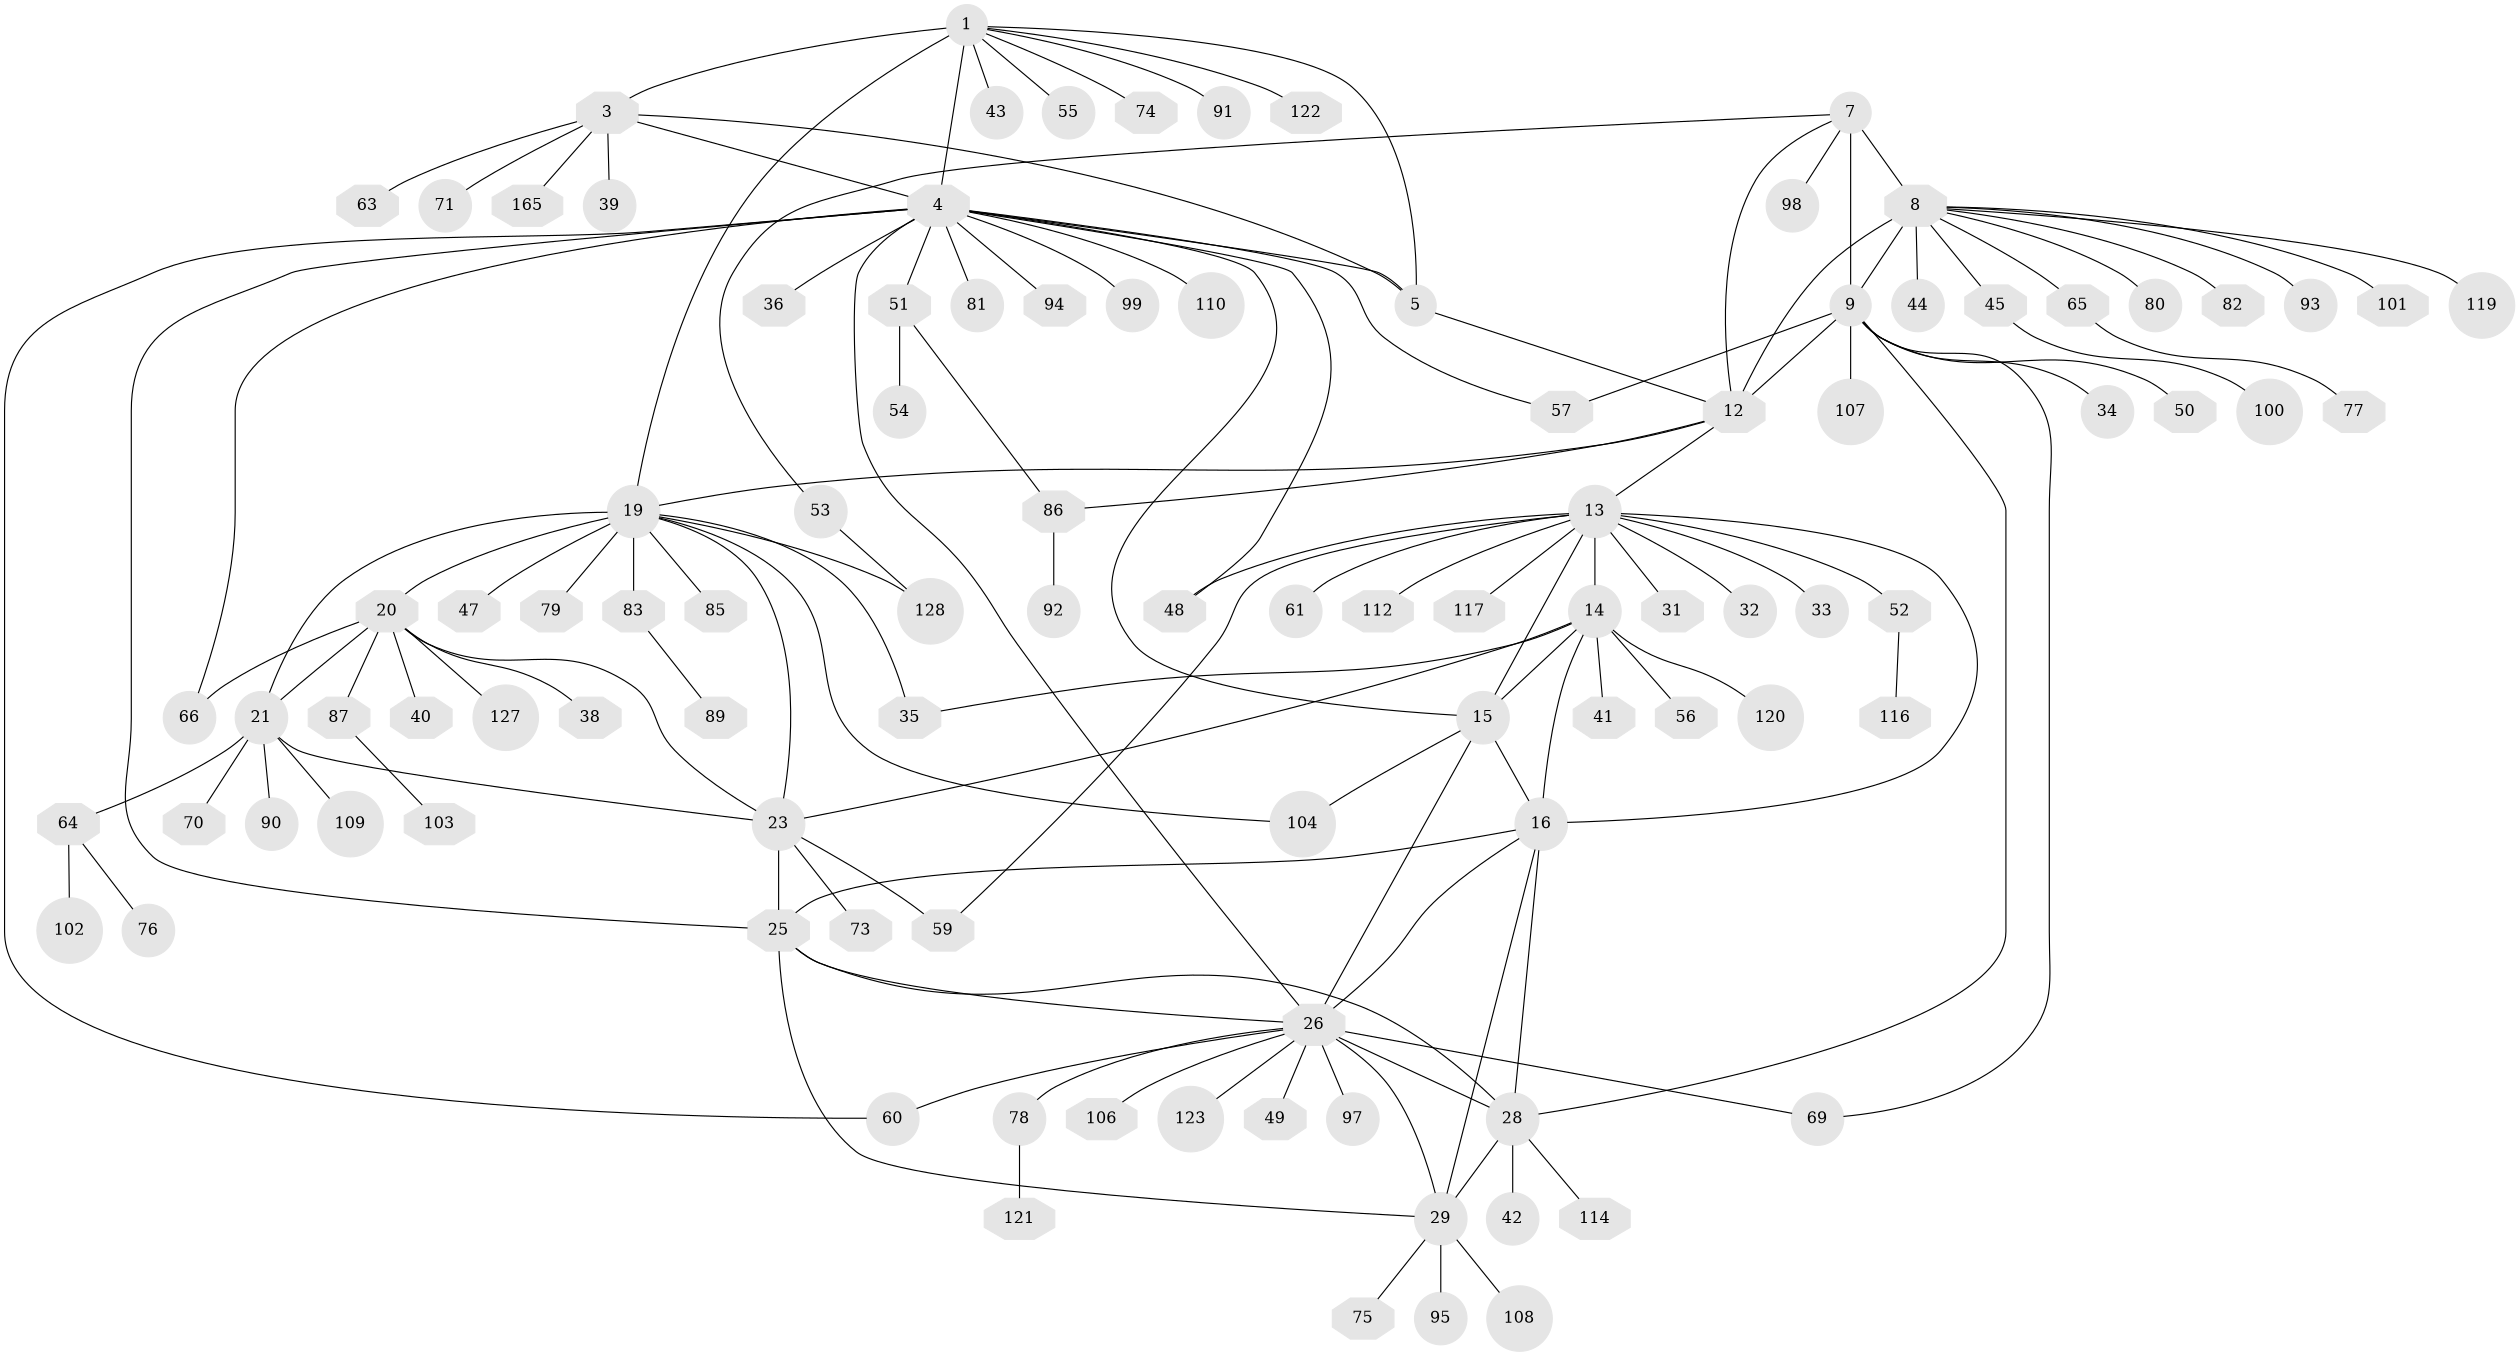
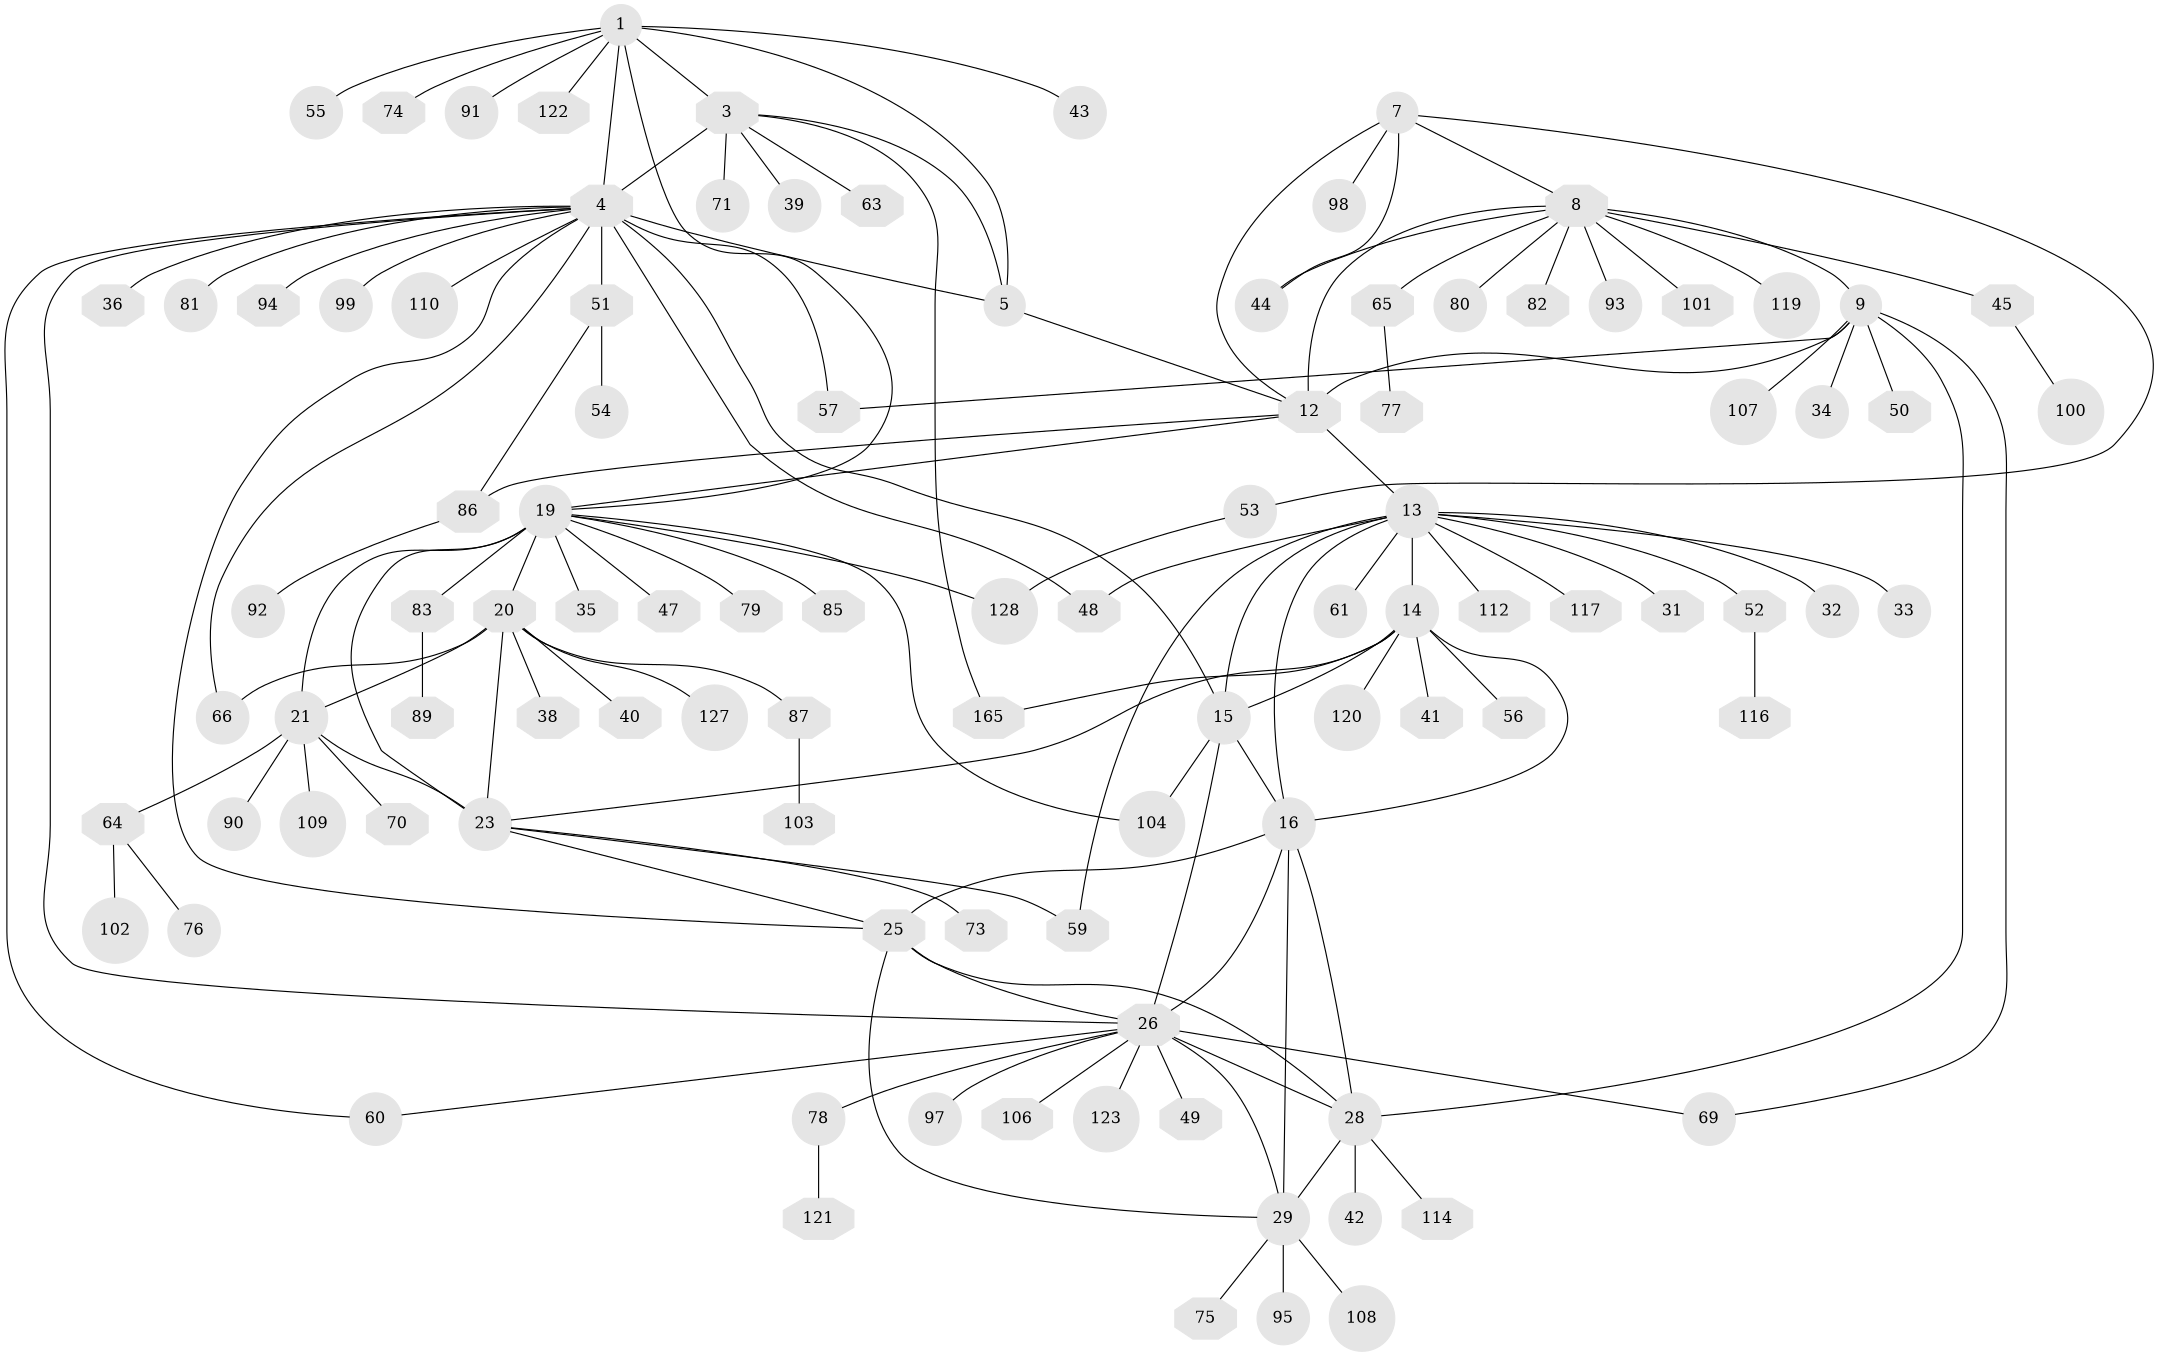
edge "7" -- "9": now "7" -- "44"
edge "14" -- "35": now "14" -- "165"
